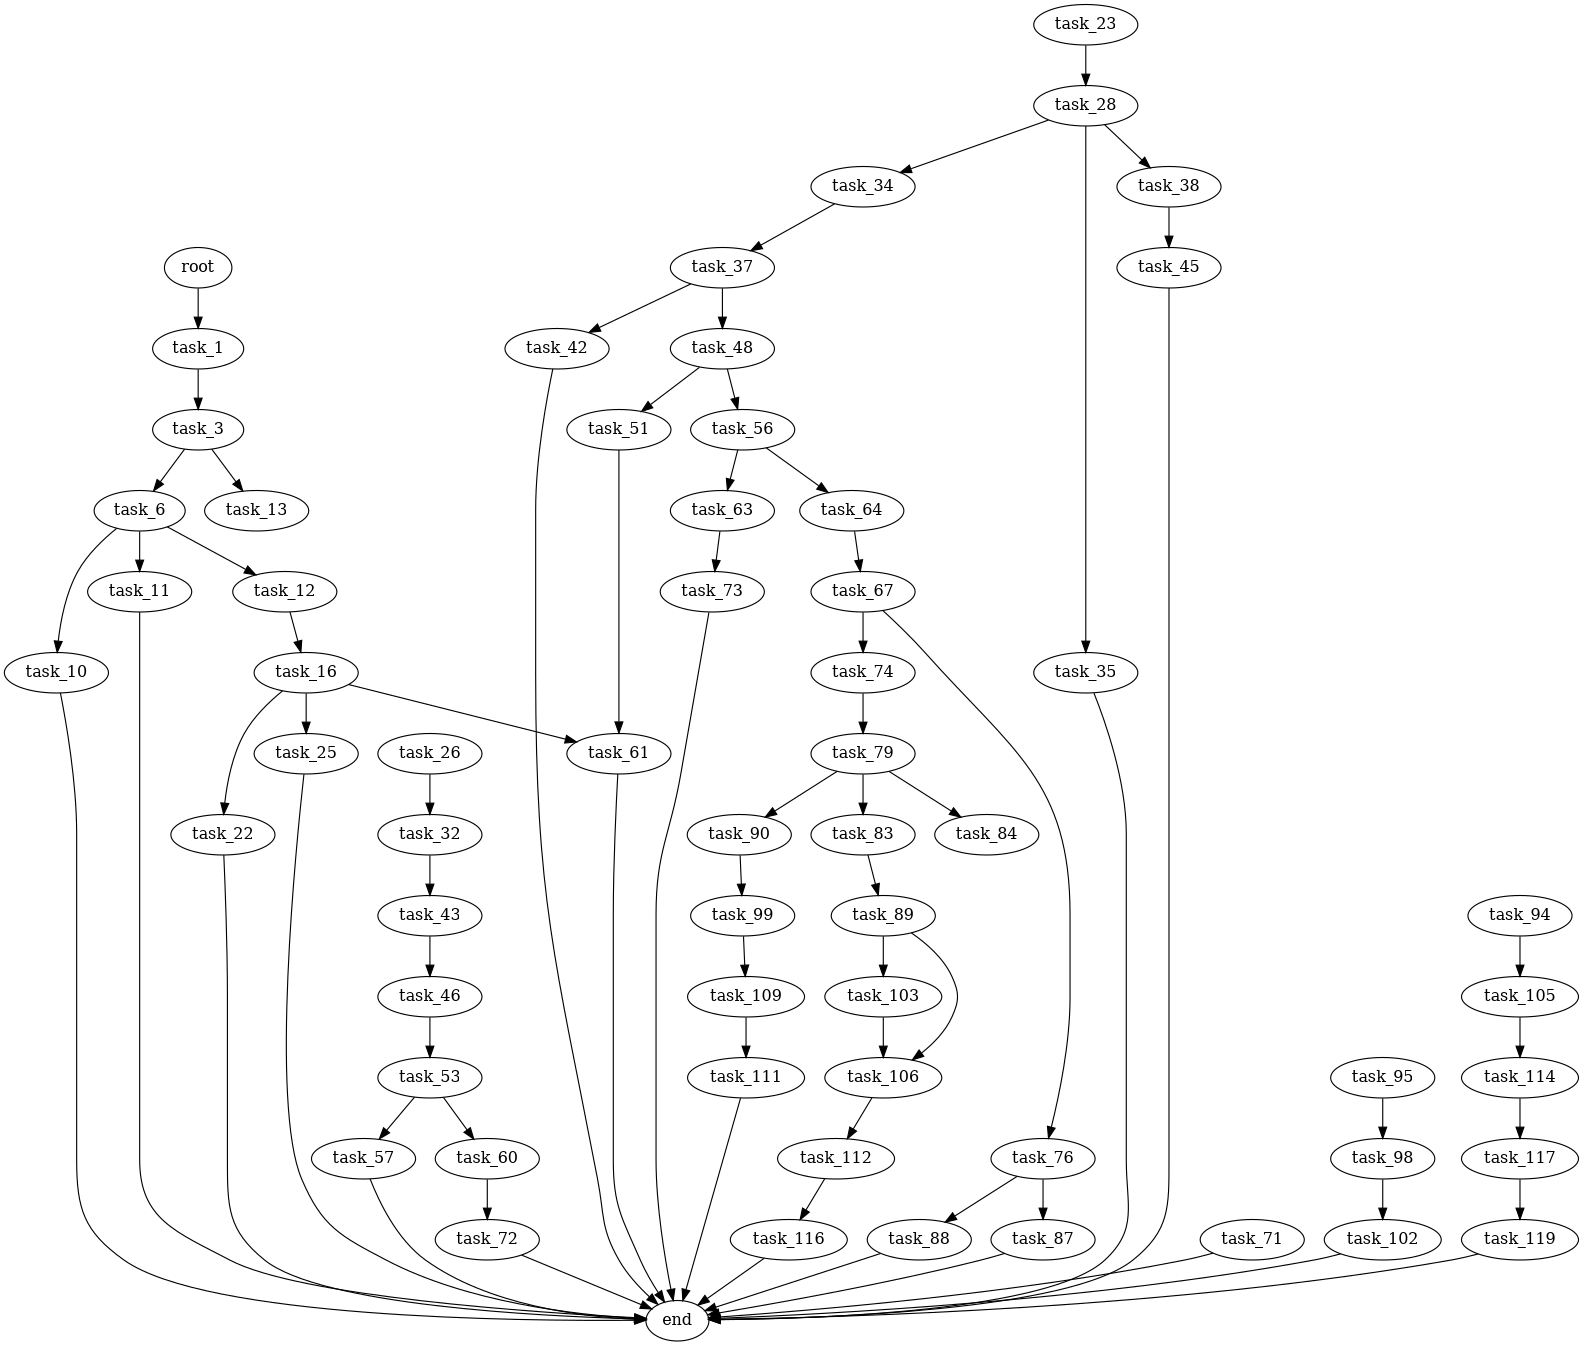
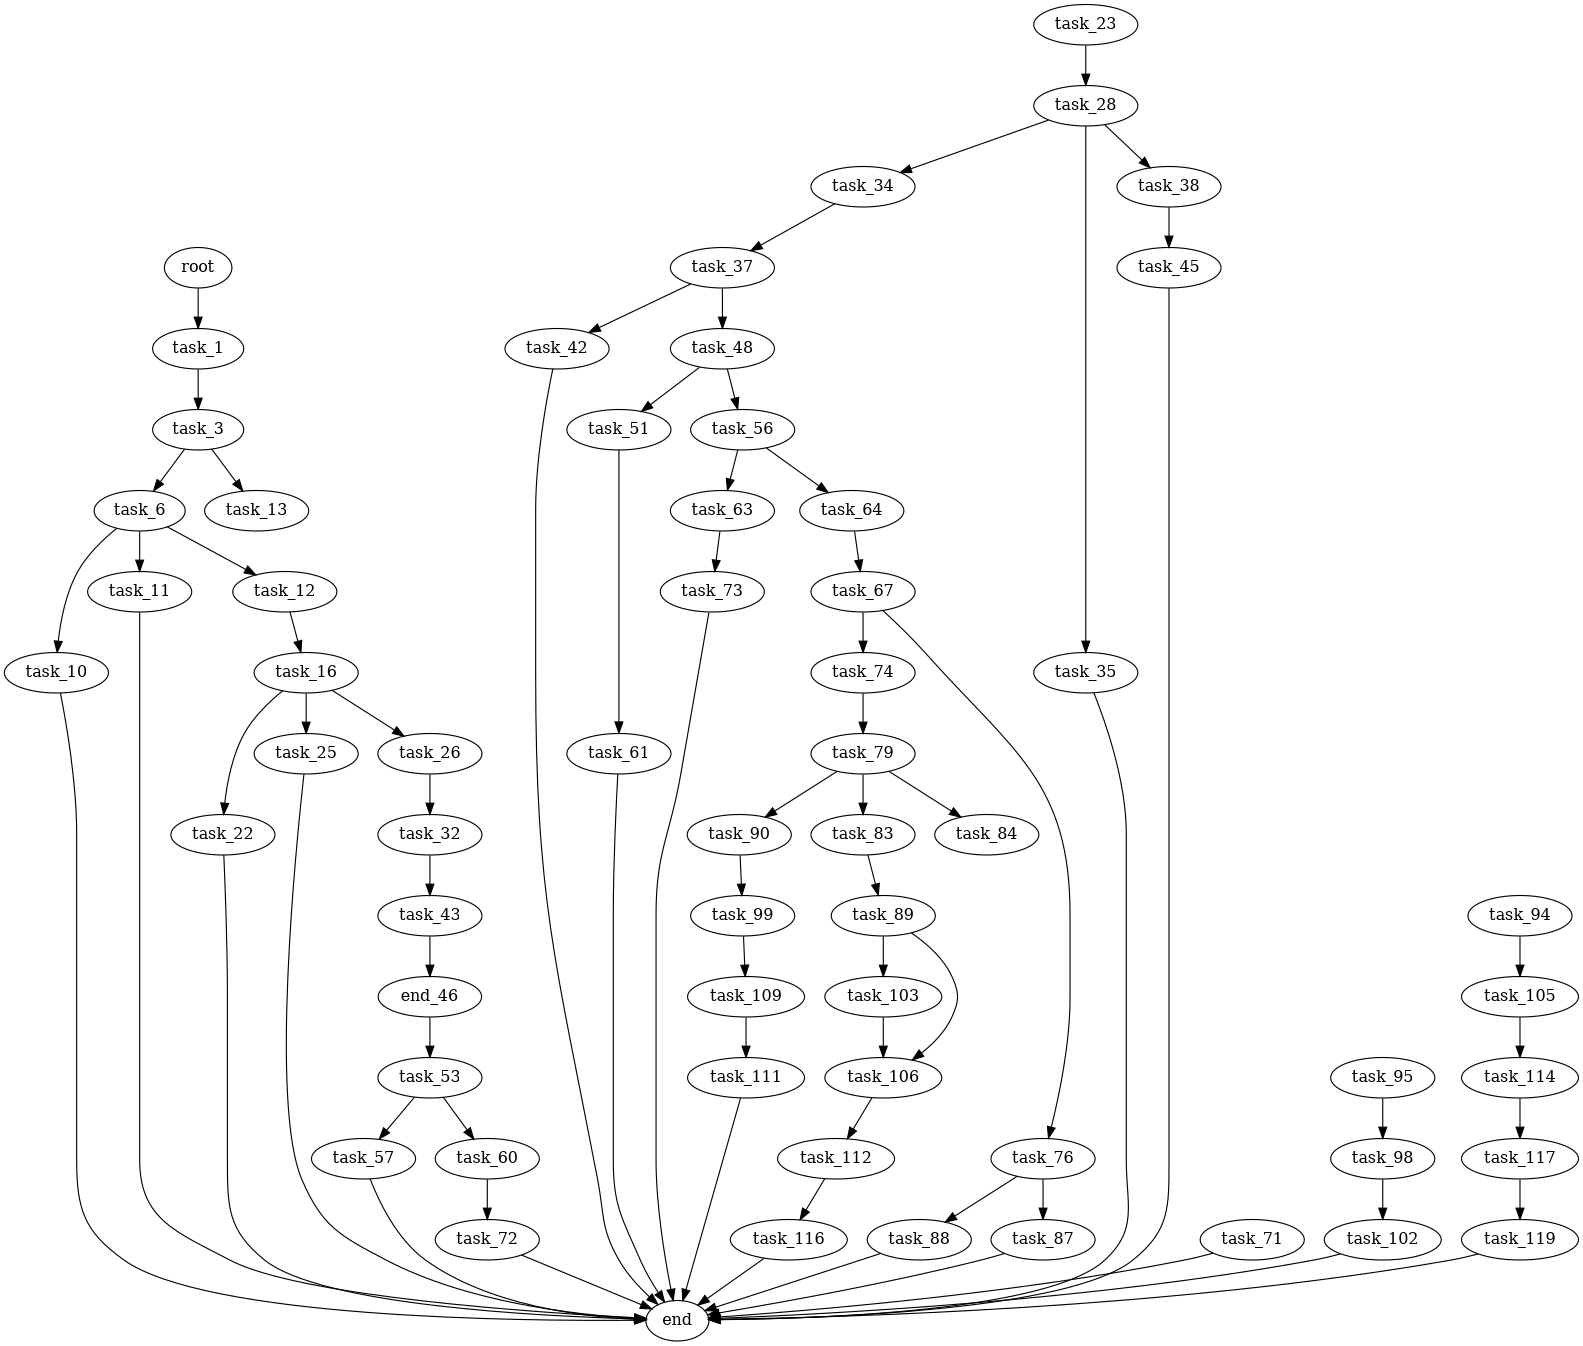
edge "task_16" -> "task_61": now "task_16" -> "task_26"
node "task_46": label "task_46" -> "end_46"
